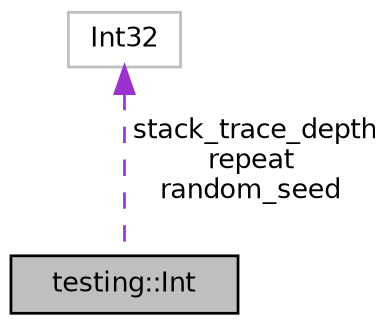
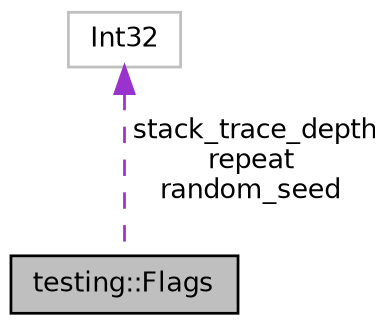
node "testing::Int": label "testing::Int" -> "testing::Flags"
